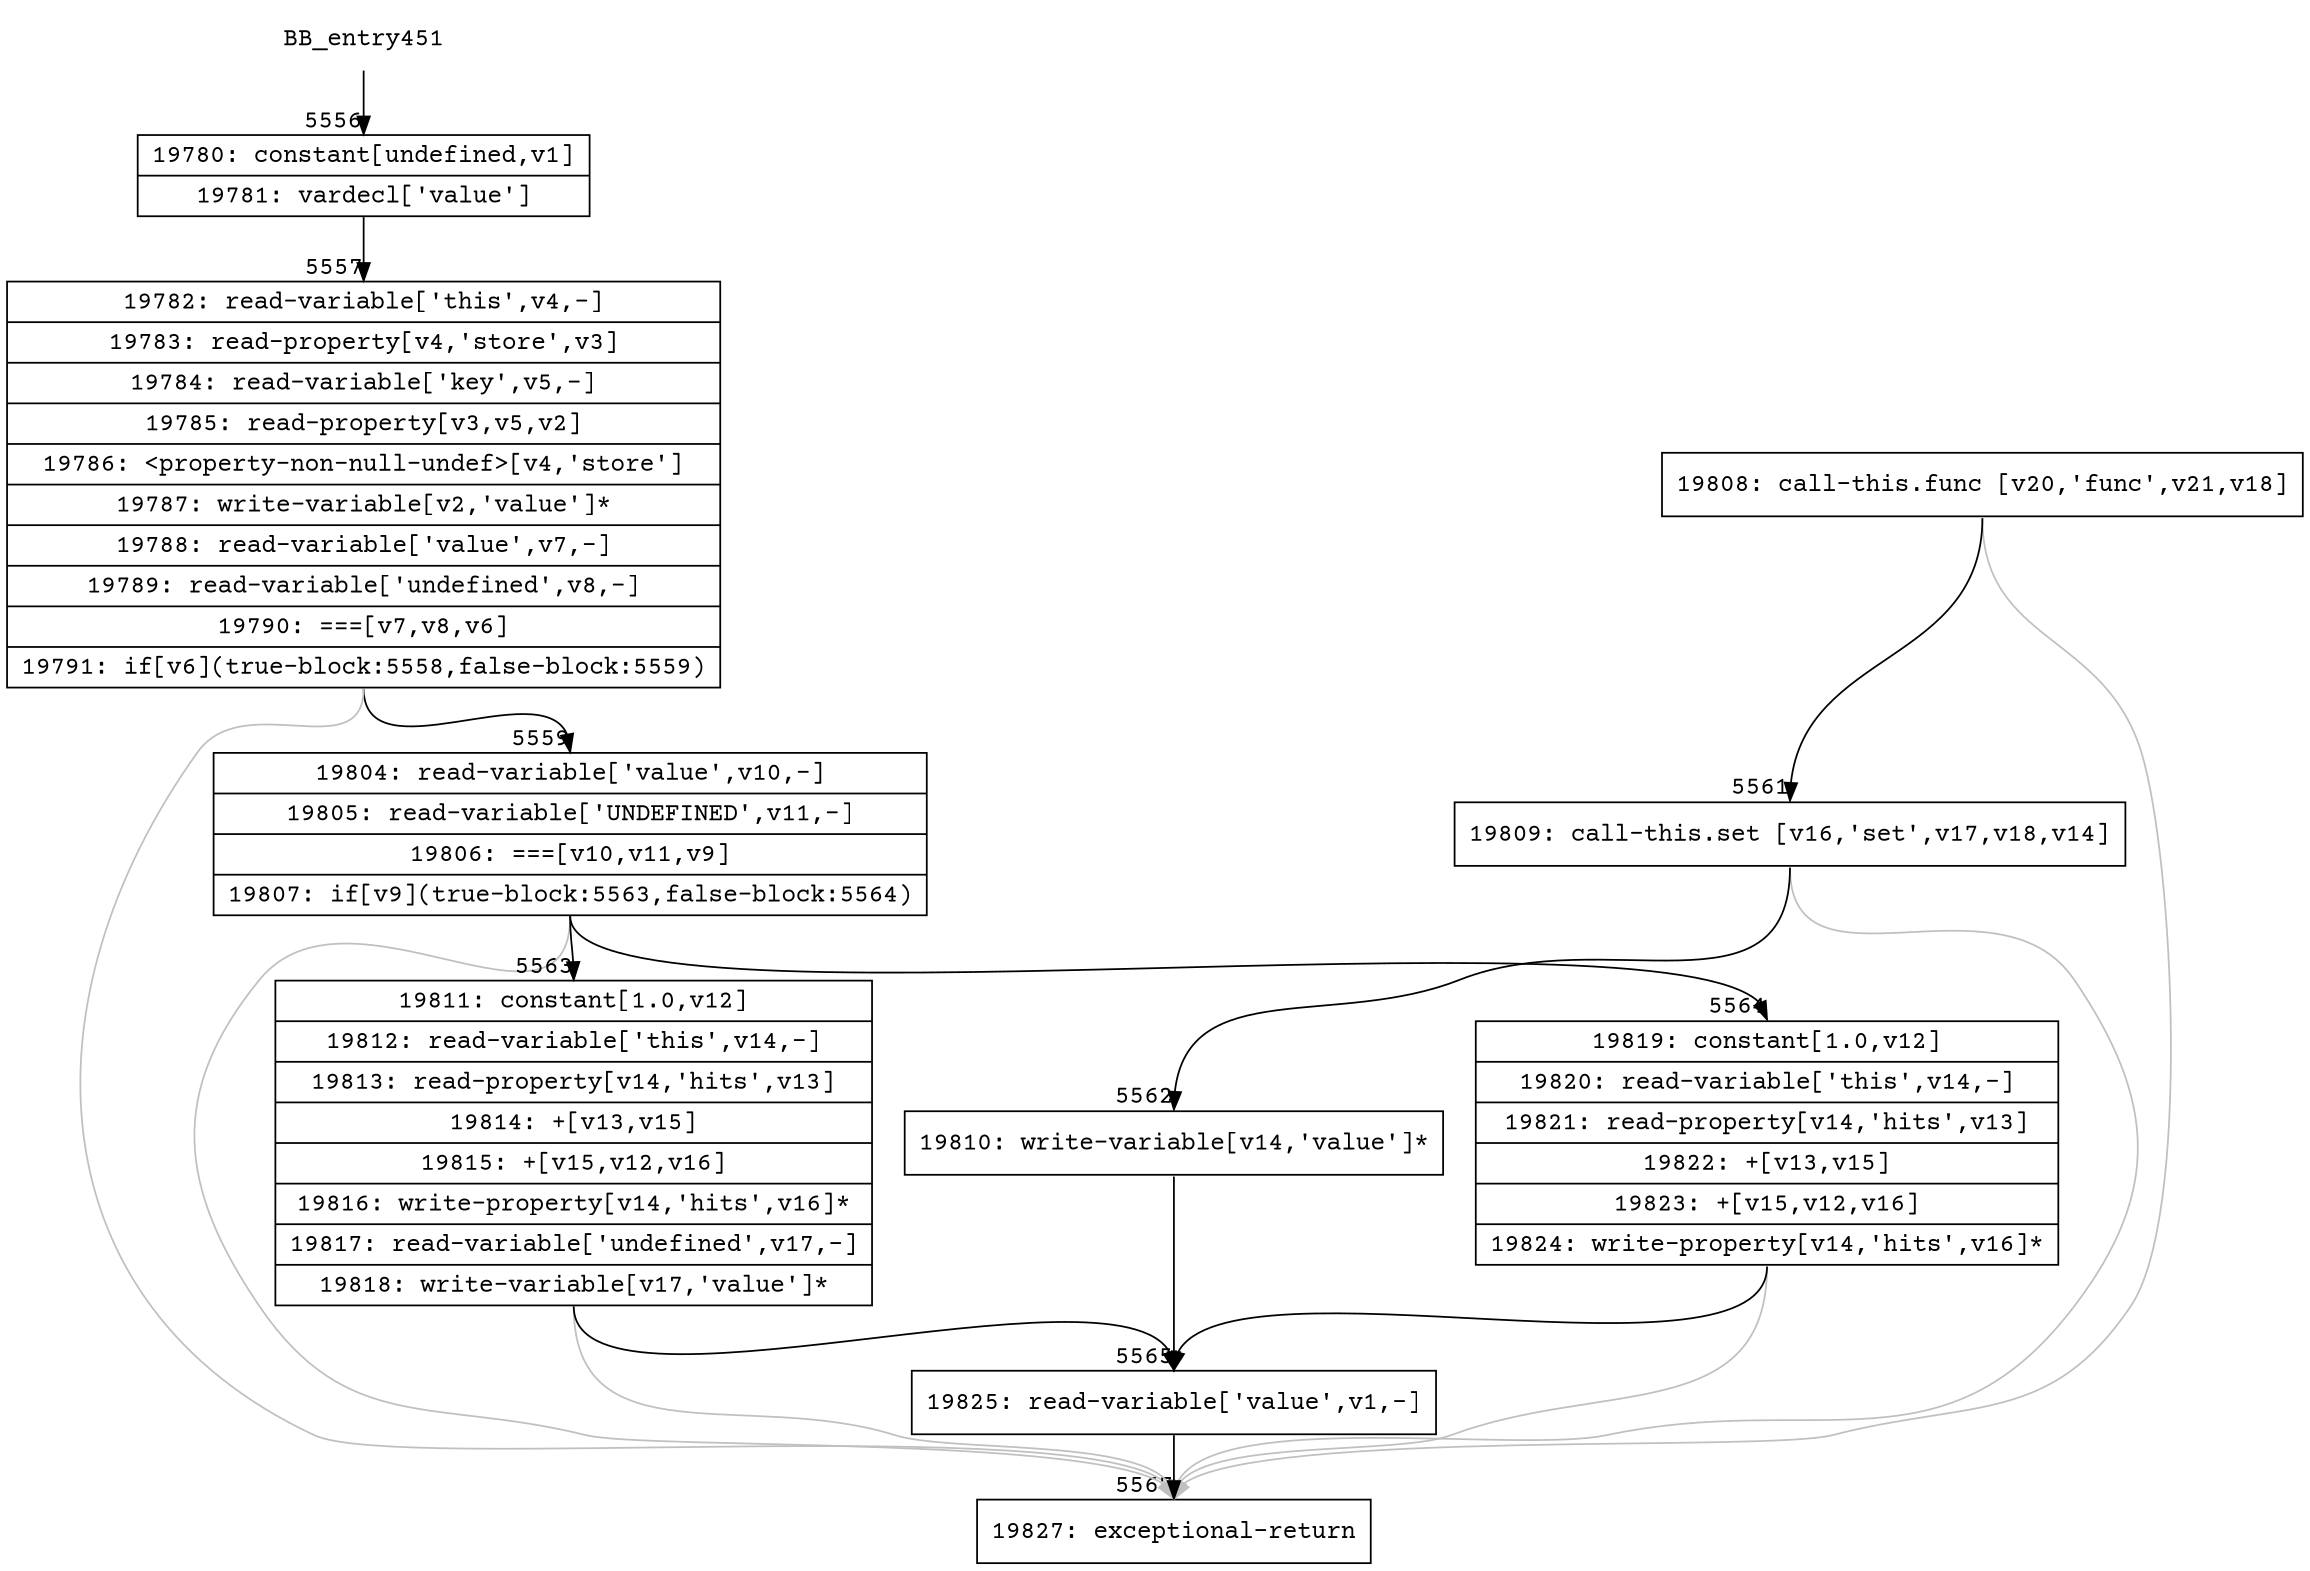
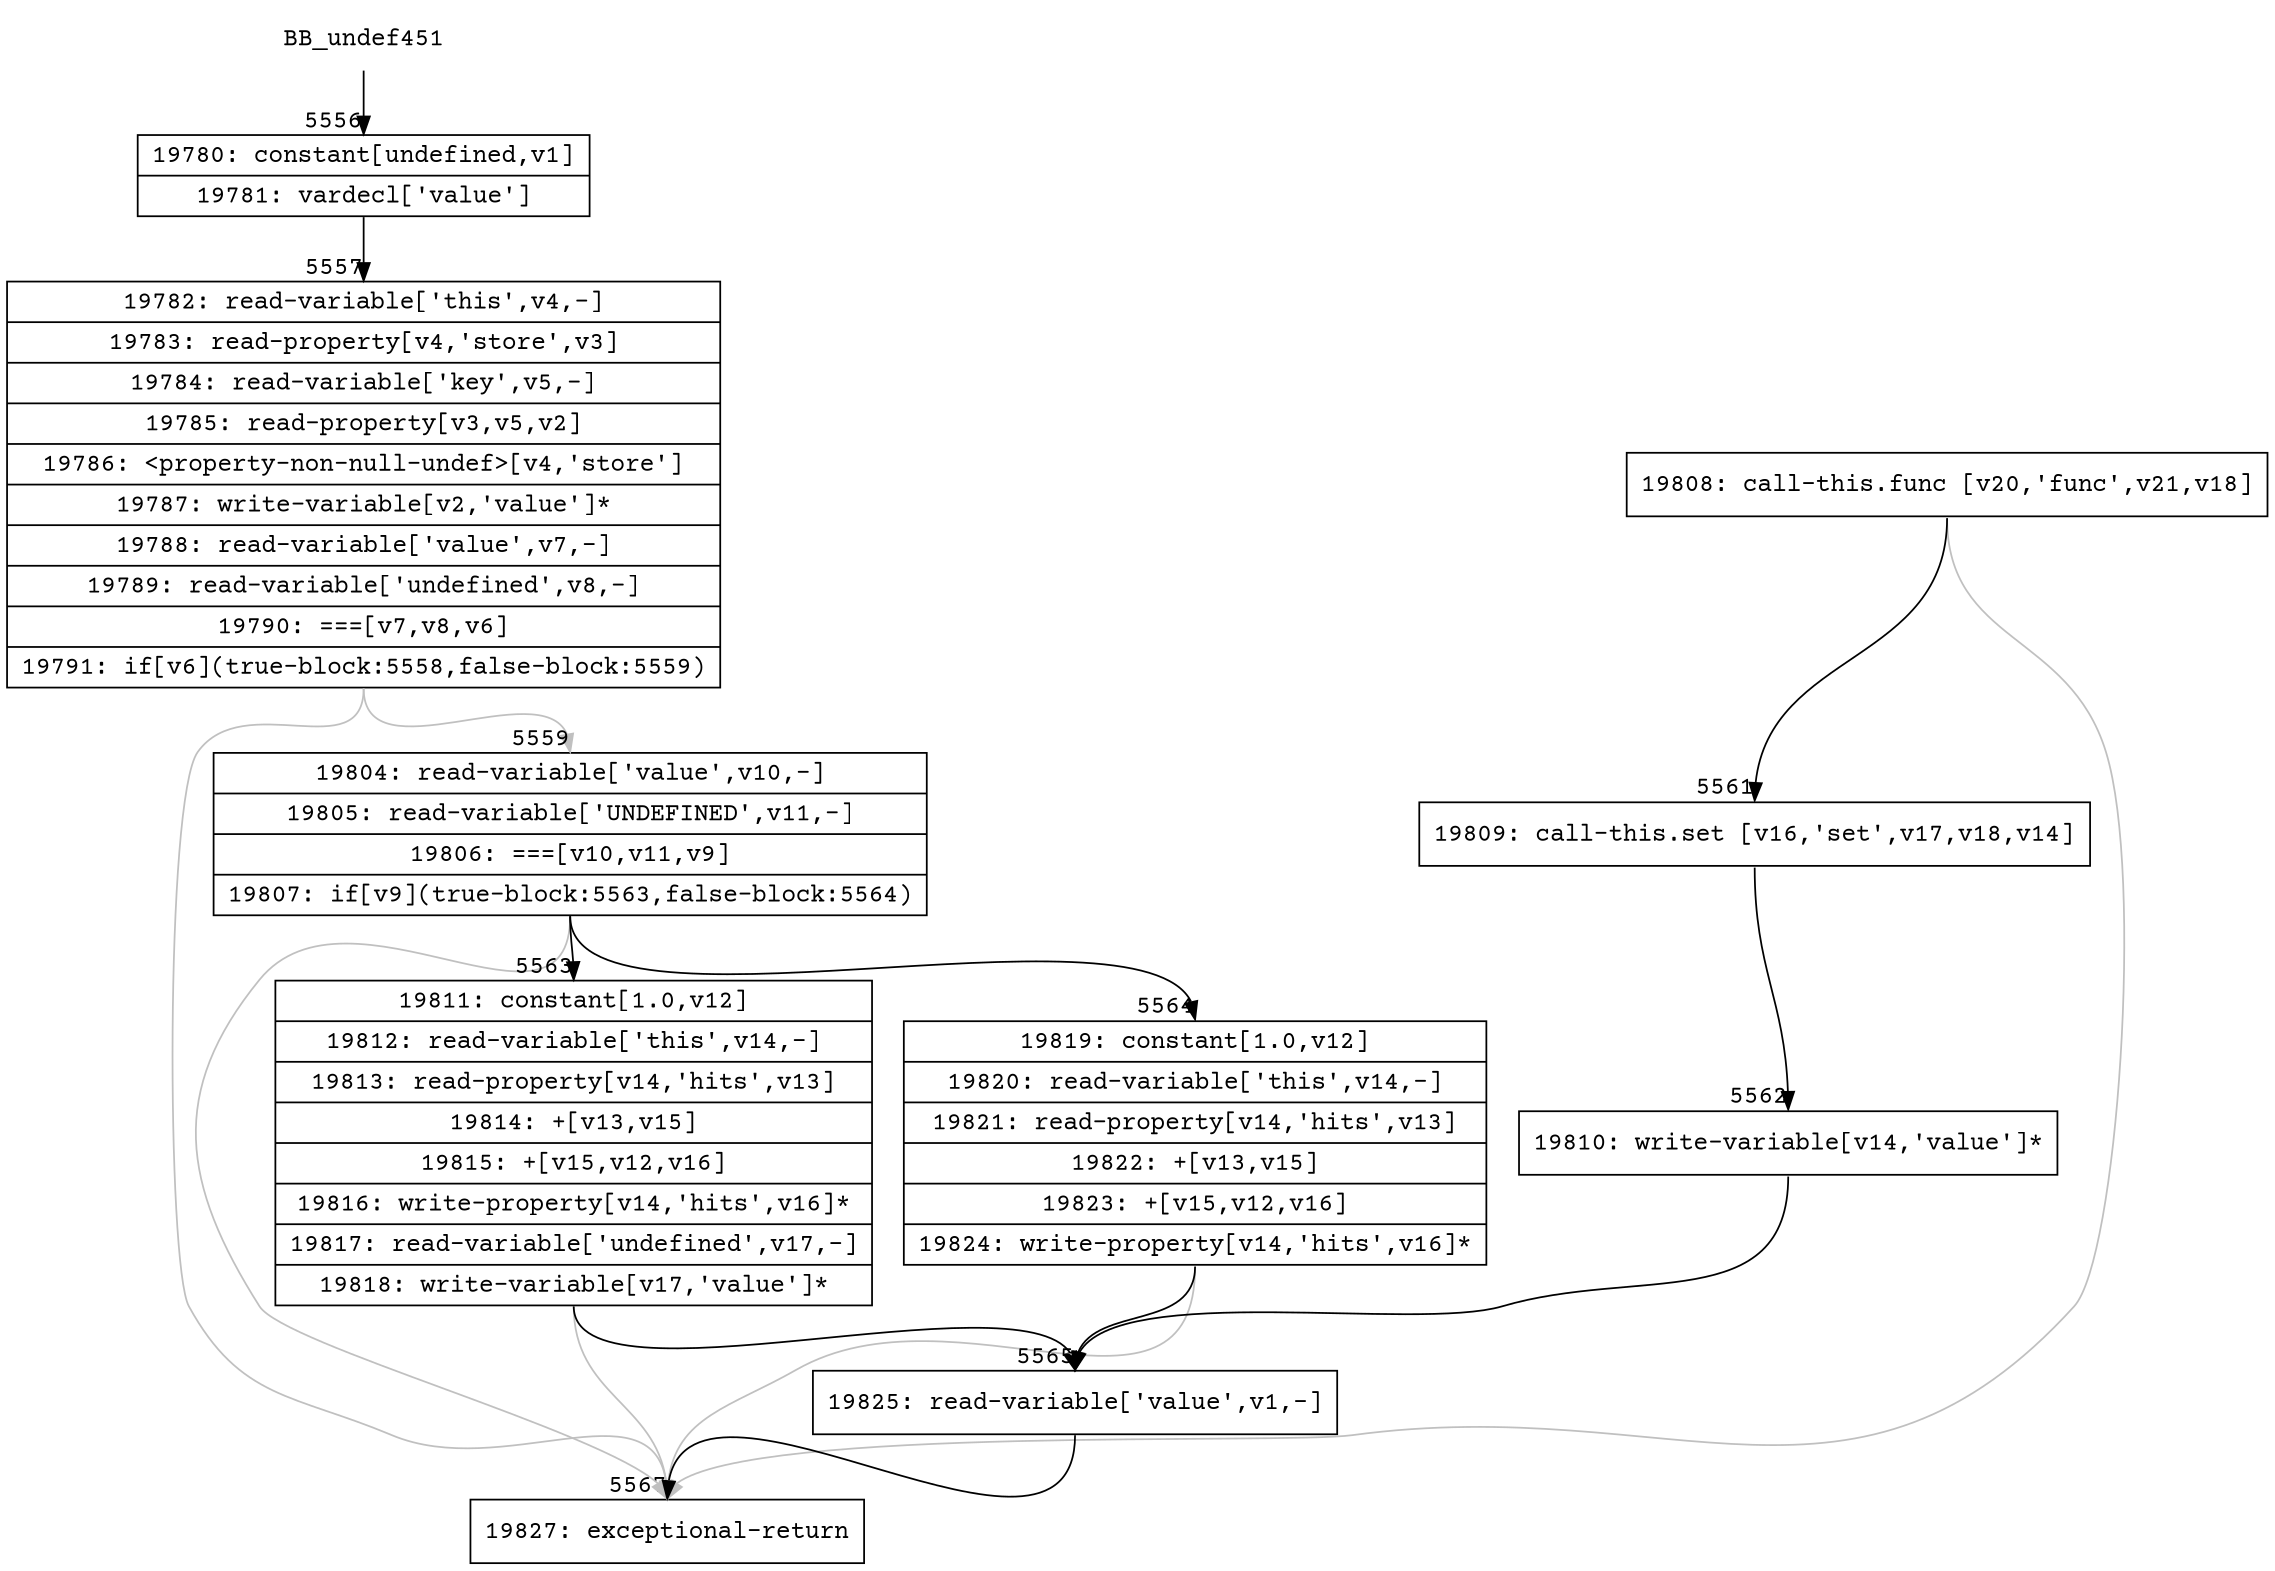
node "BB_entry451": label "BB_entry451" -> "BB_undef451"
edge "19782: read-variable['this',v4,-]" -> "19804: read-variable['value',v10,-]": color black -> gray
edge "19809: call-this.set [v16,'set',v17,v18,v14]" -> "19827: exceptional-return": removed
